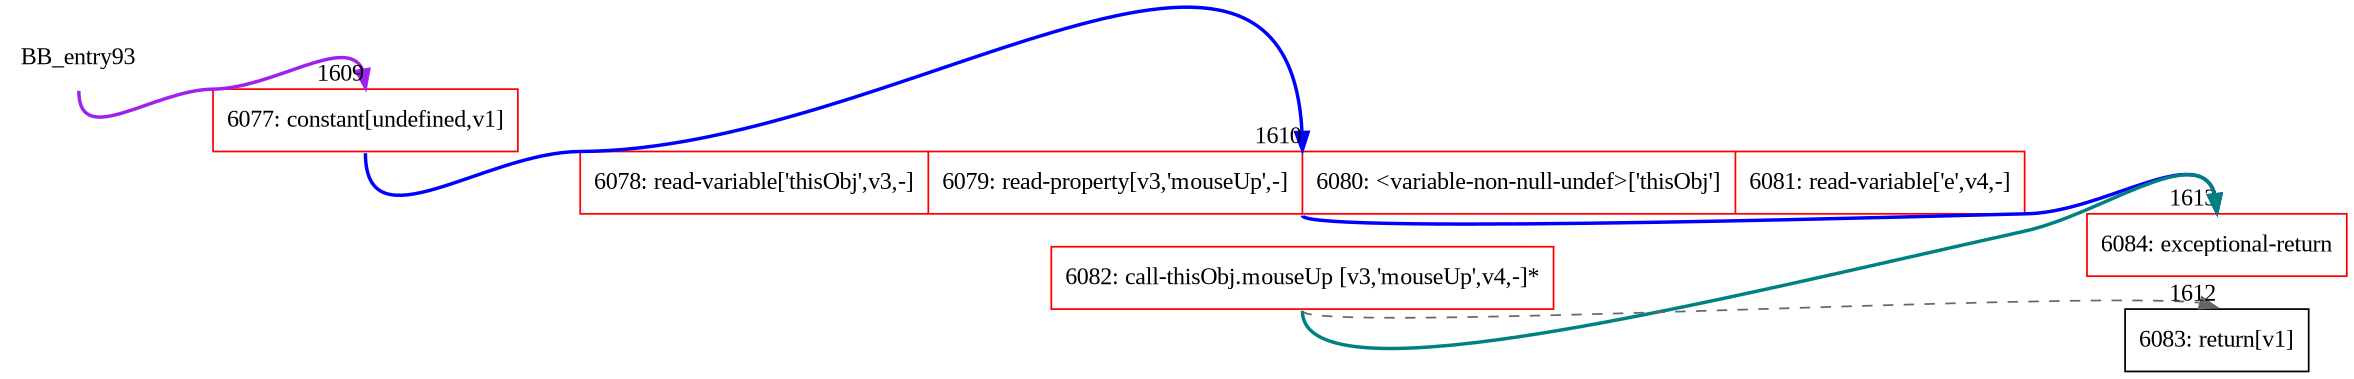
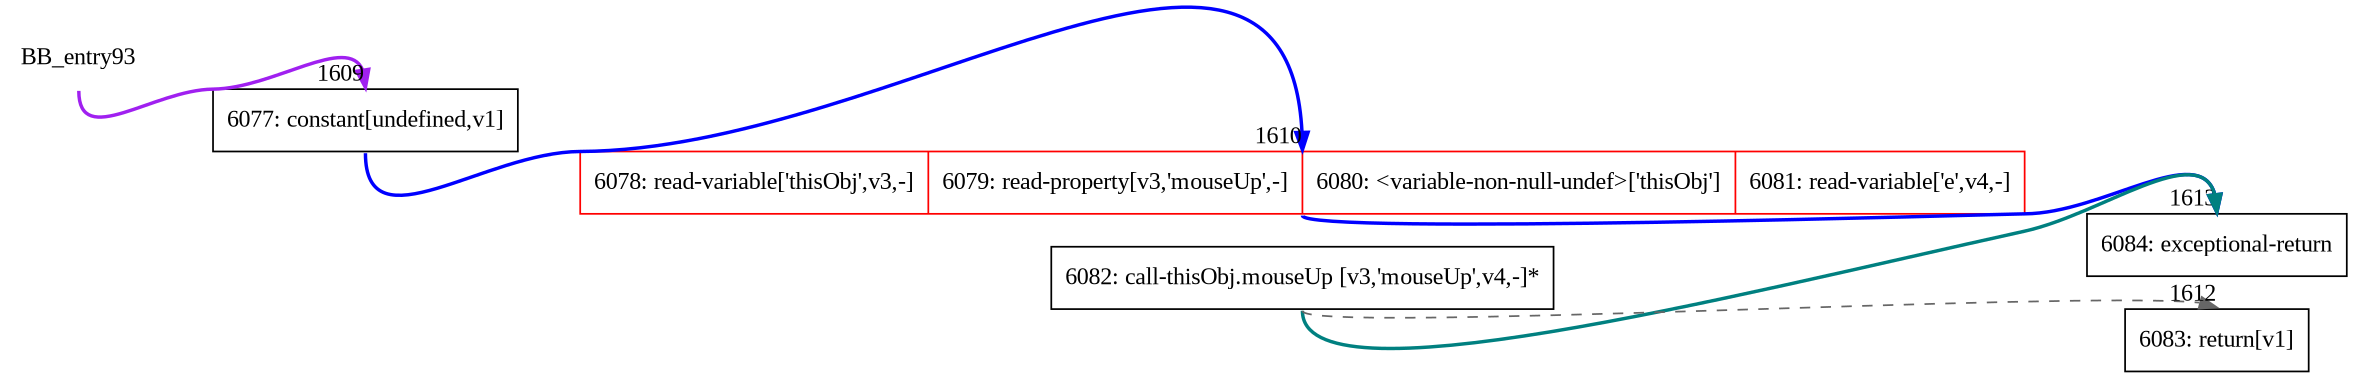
node "6077: constant[undefined,v1]": color red -> black
node "6084: exceptional-return": color red -> black
node "6082: call-thisObj.mouseUp [v3,'mouseUp',v4,-]*": color red -> black
